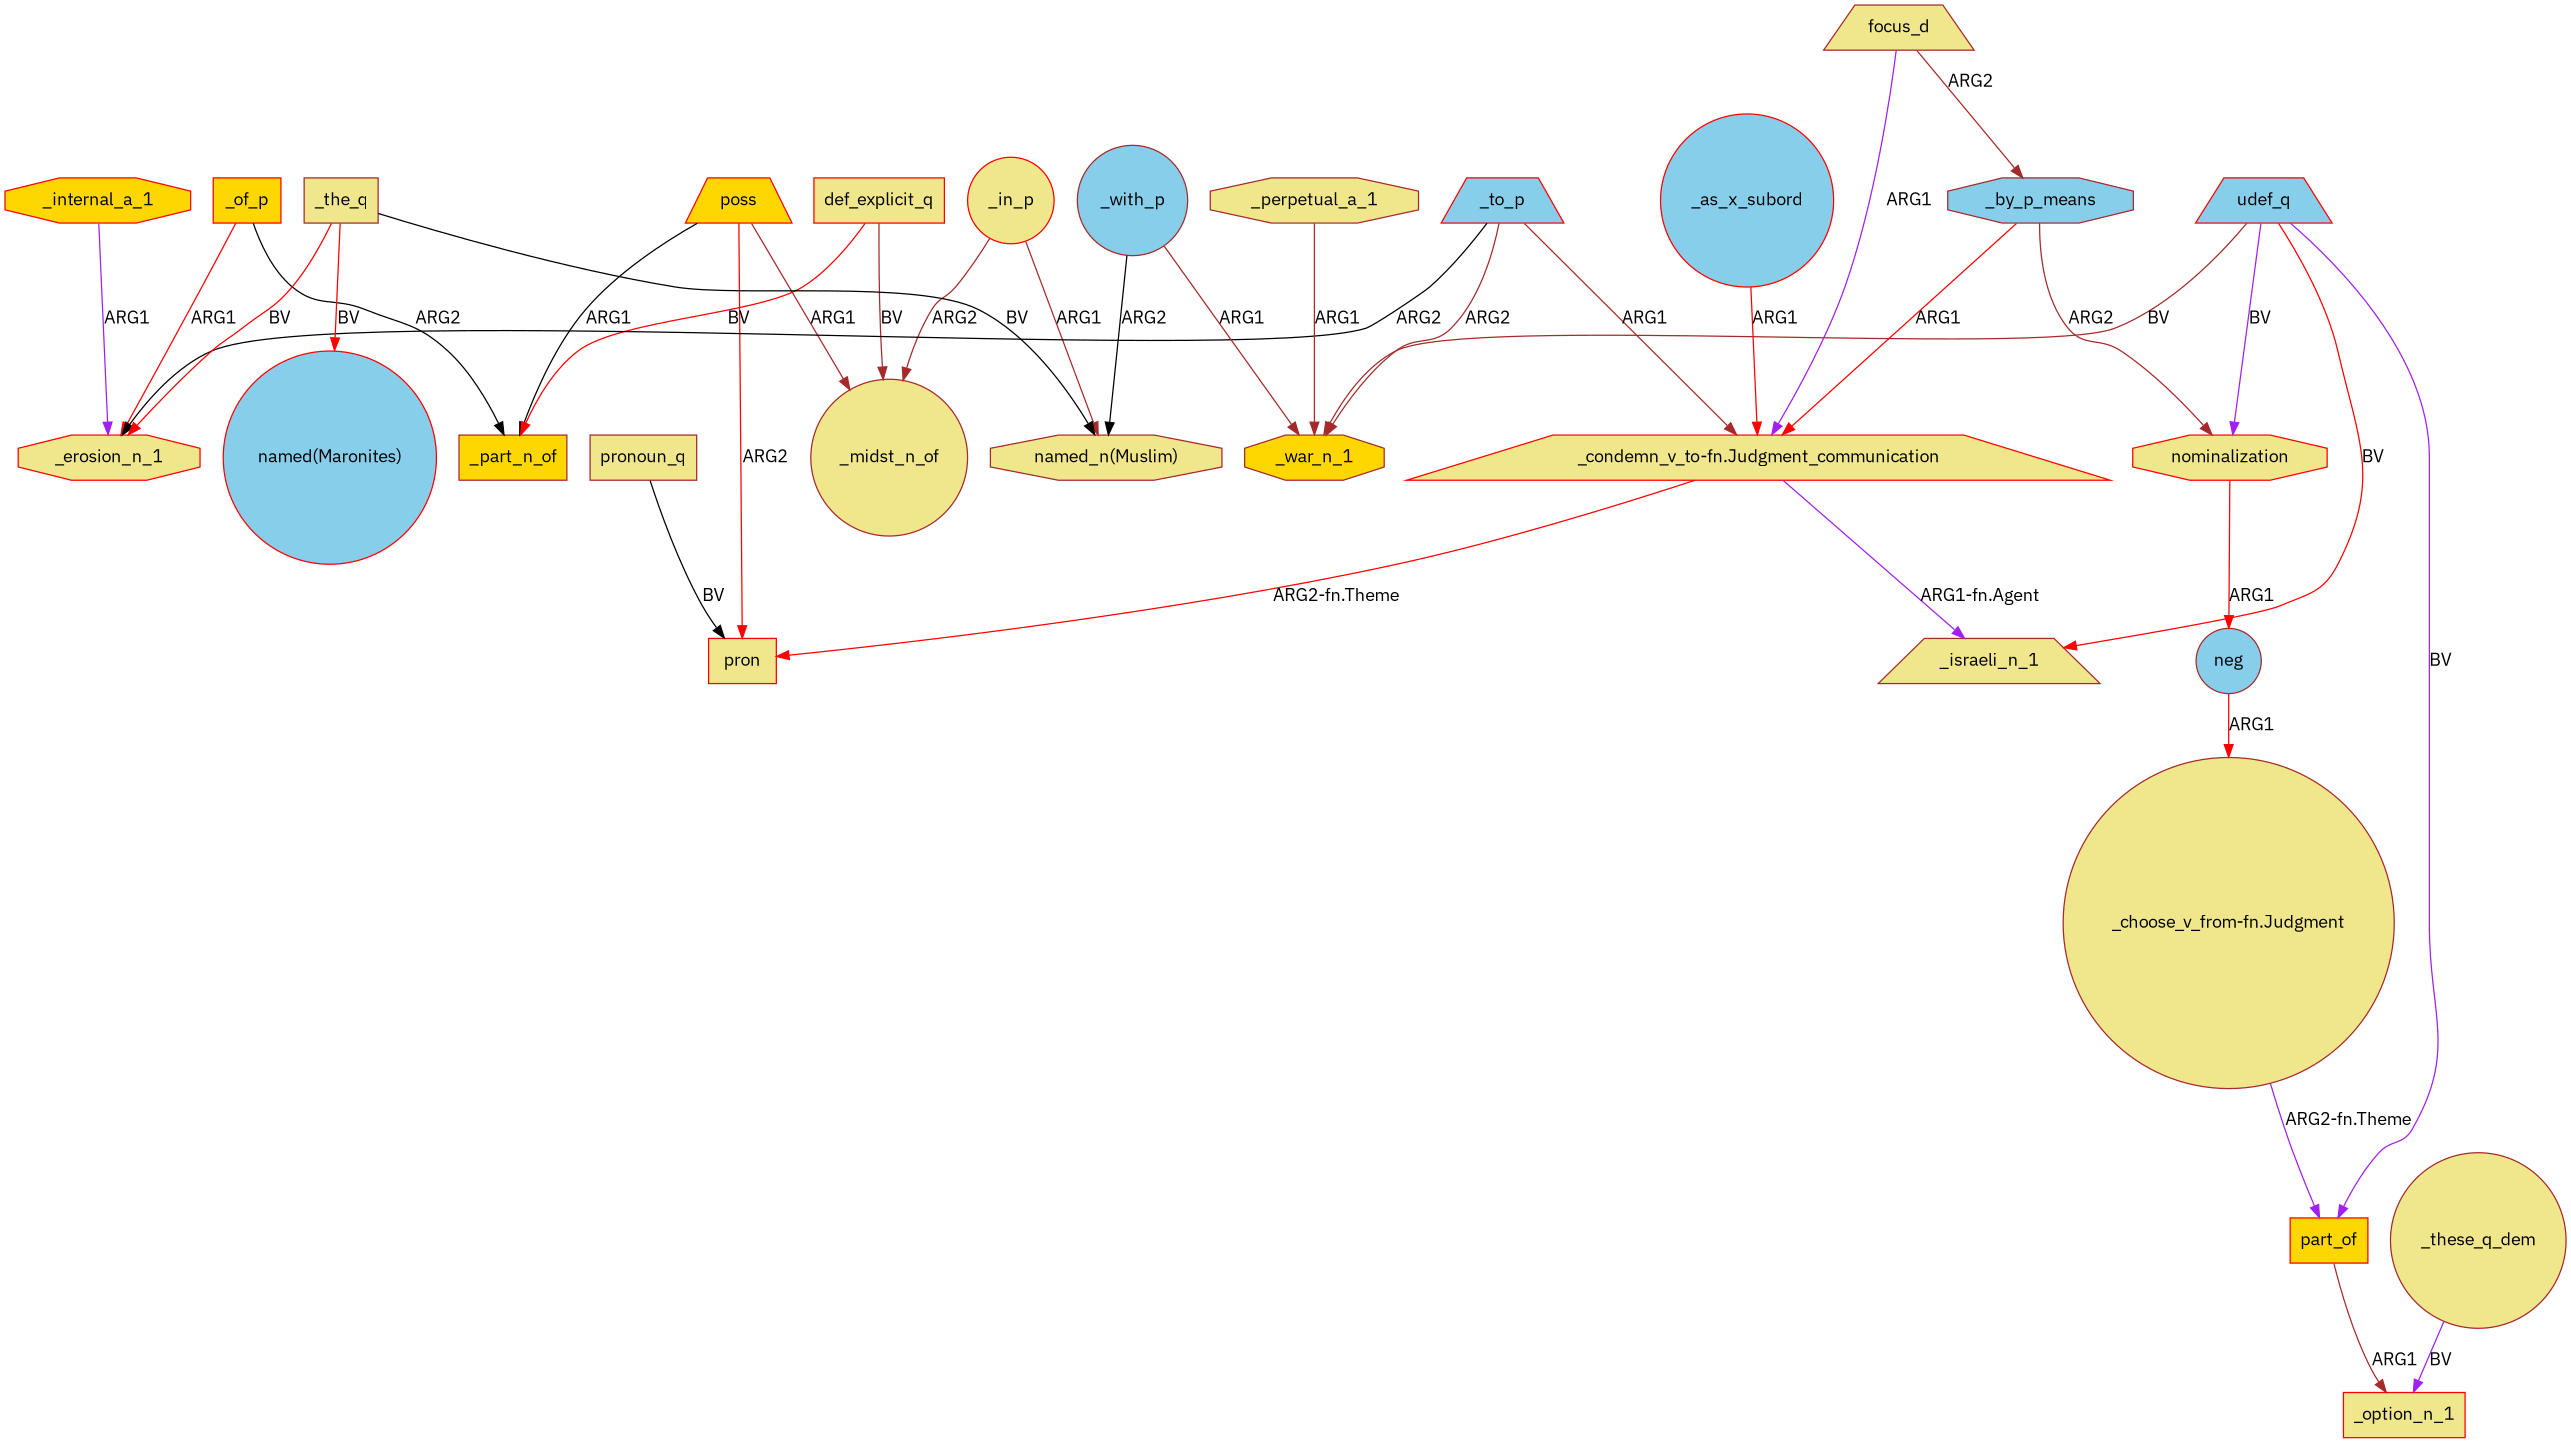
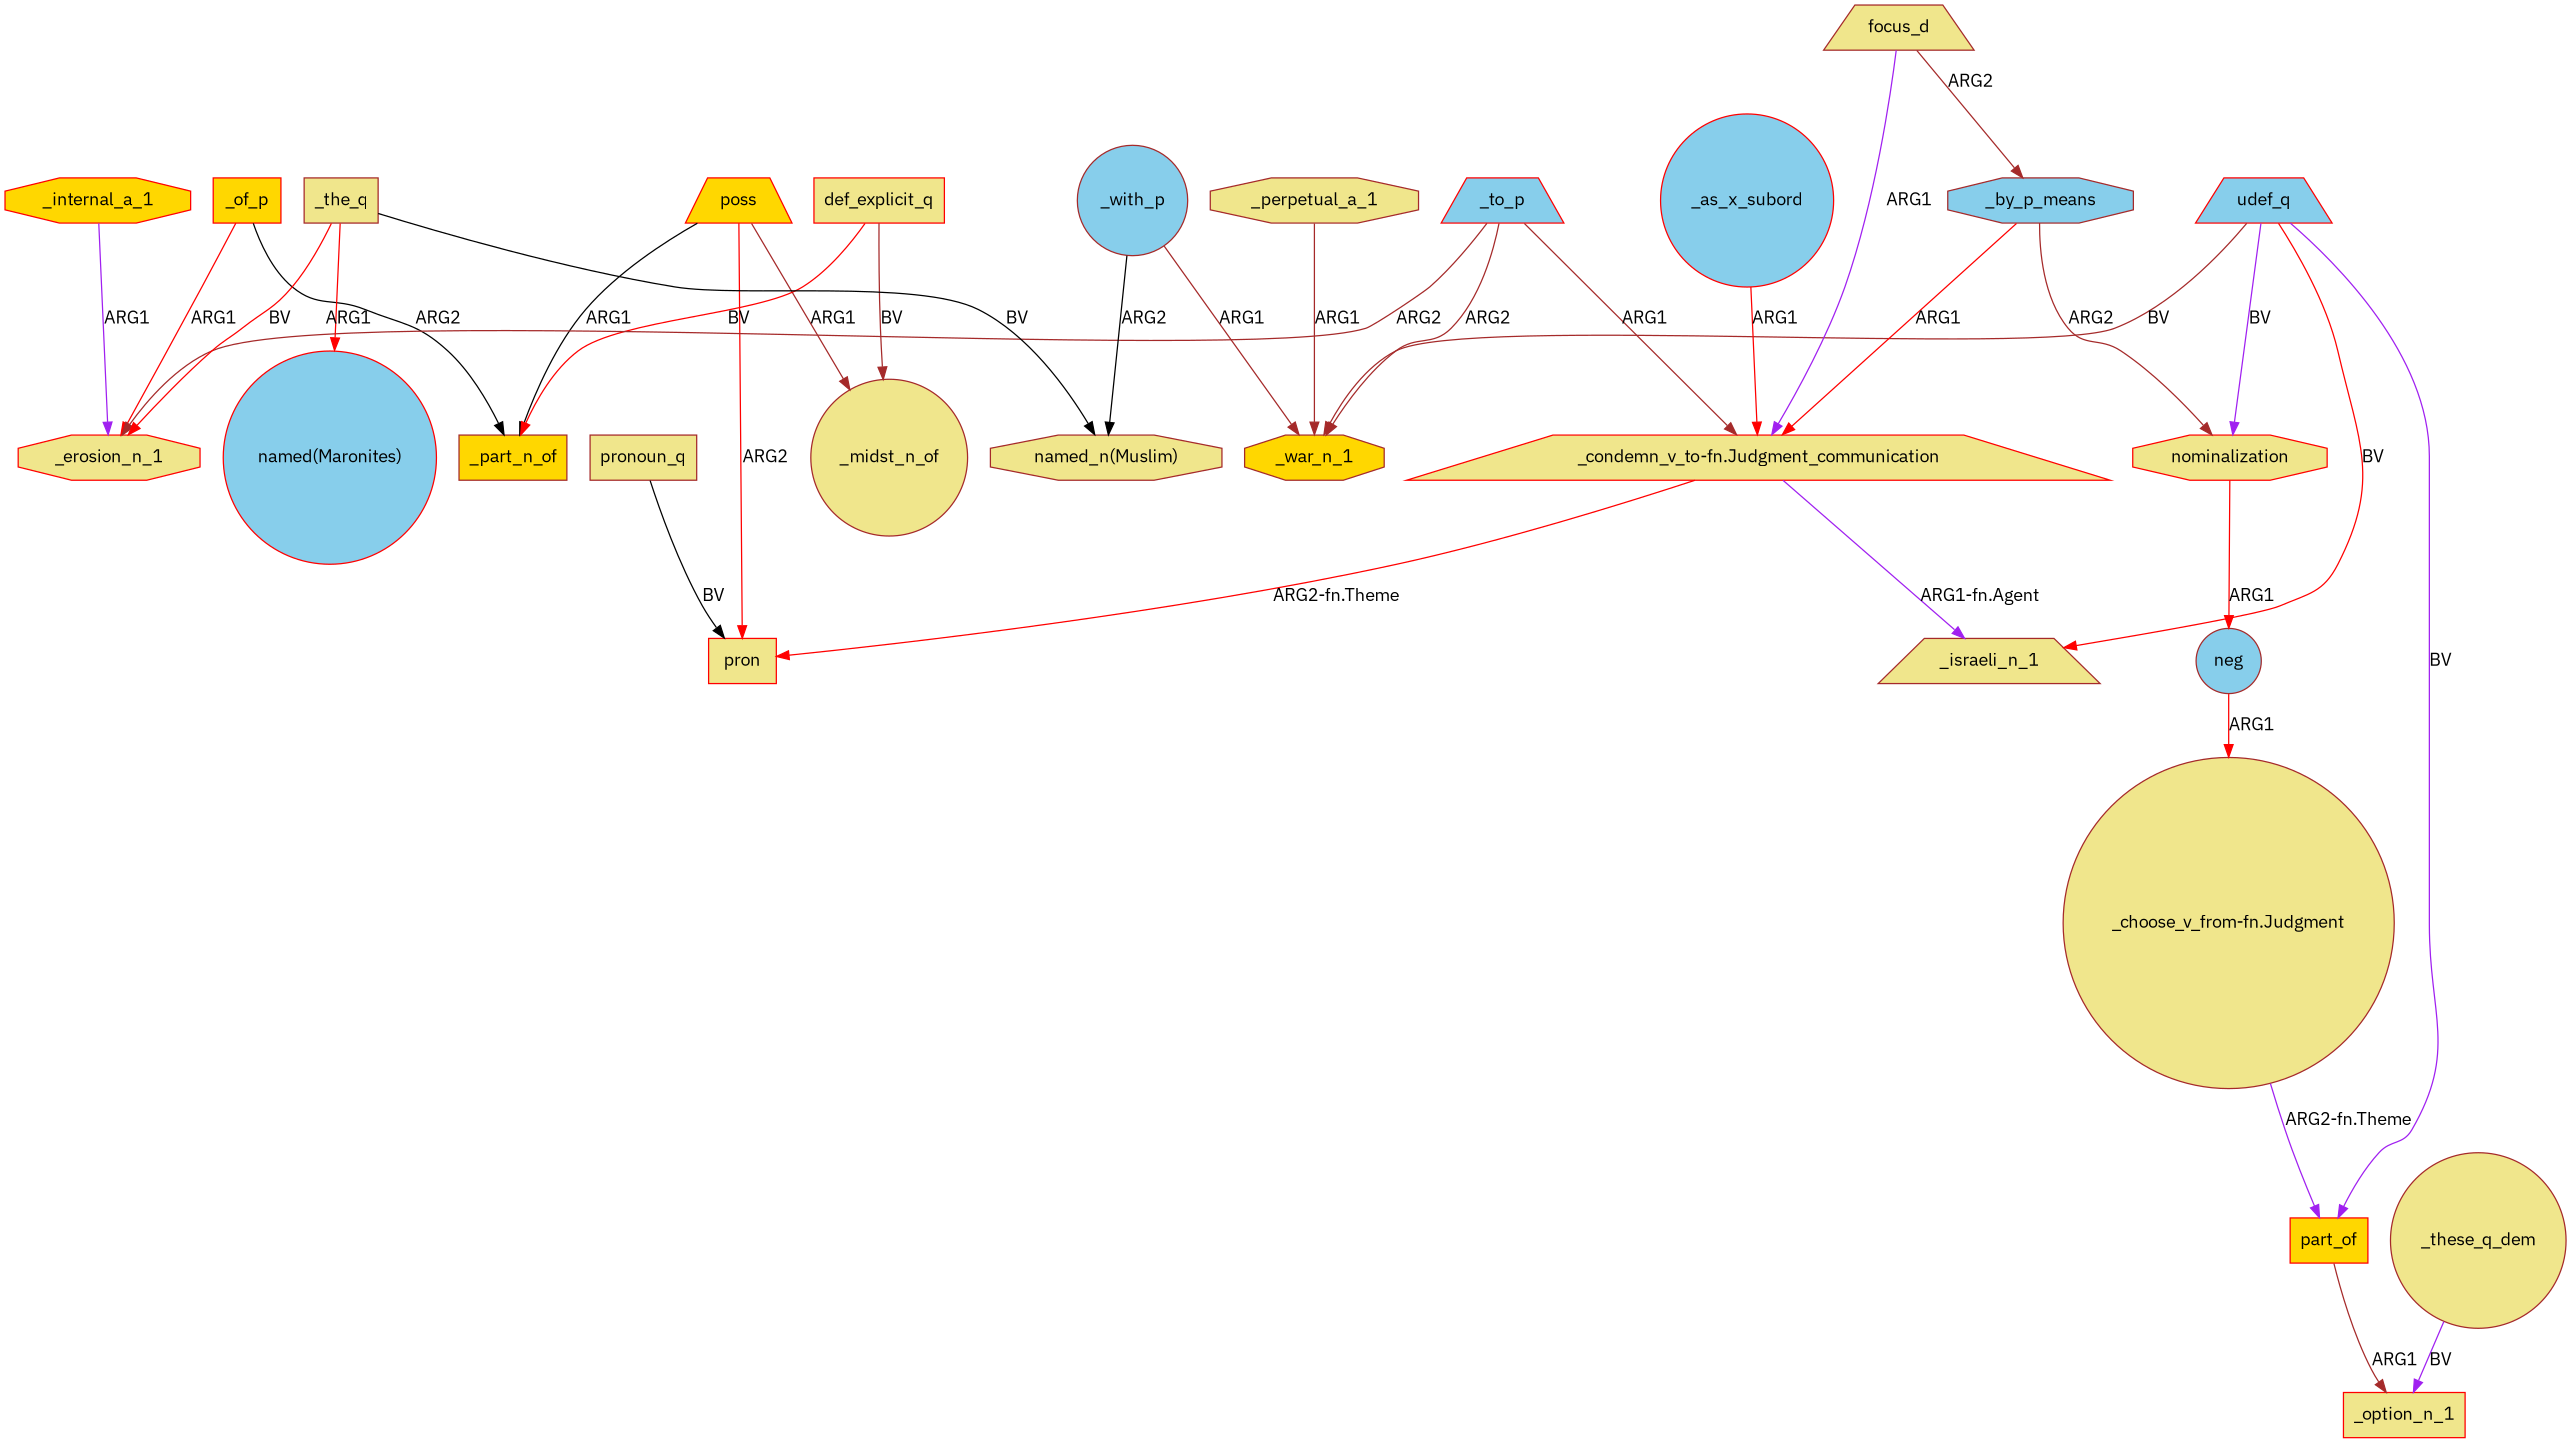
node "_in_p": removed
edge "_the_q" -> "named(Maronites)": label "BV" -> "ARG1"
edge "_to_p" -> "_erosion_n_1": color black -> brown
